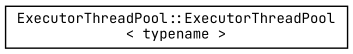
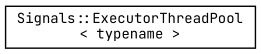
node "ExecutorThreadPool::ExecutorThreadPool < typename >": label "ExecutorThreadPool::ExecutorThreadPool < typename >" -> "Signals::ExecutorThreadPool < typename >"
